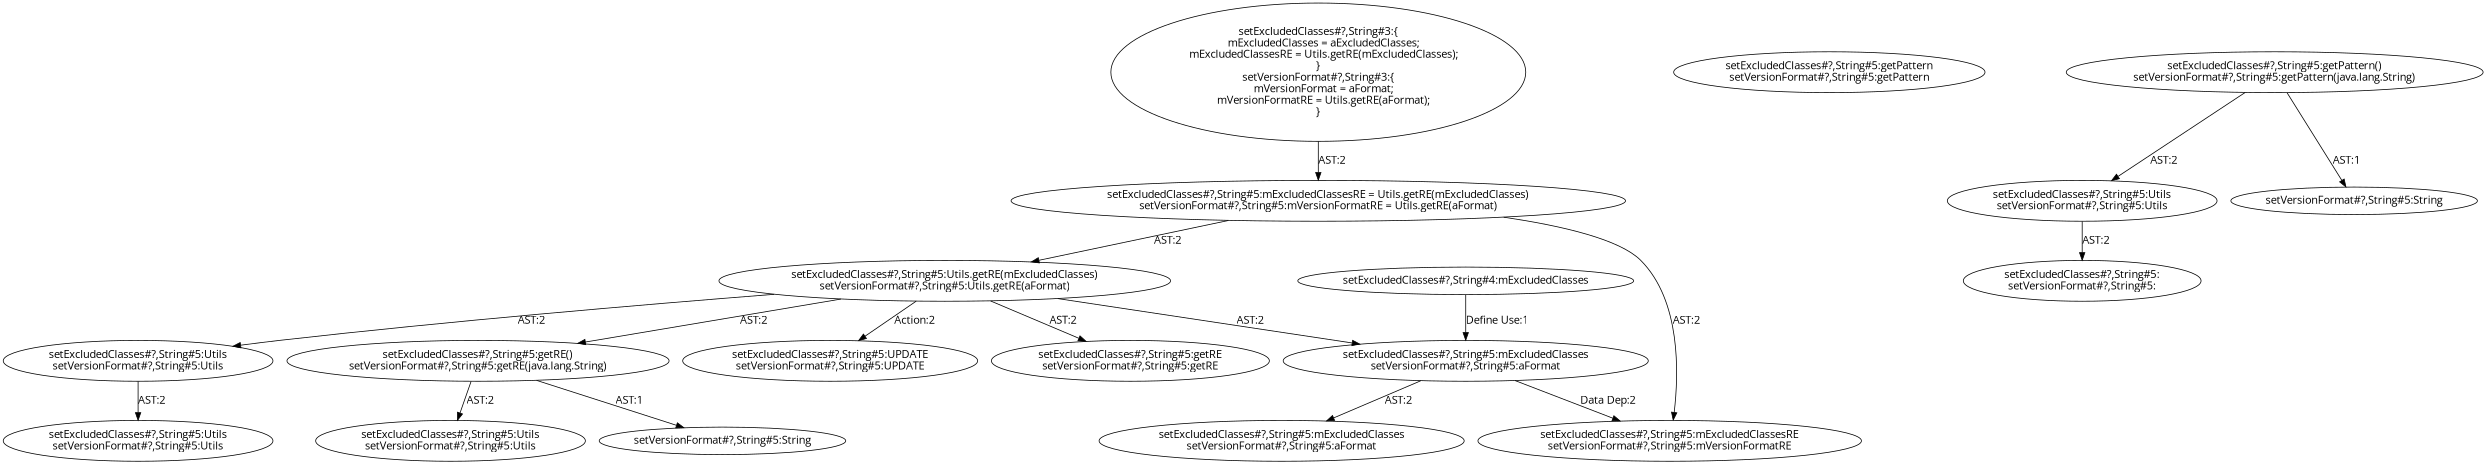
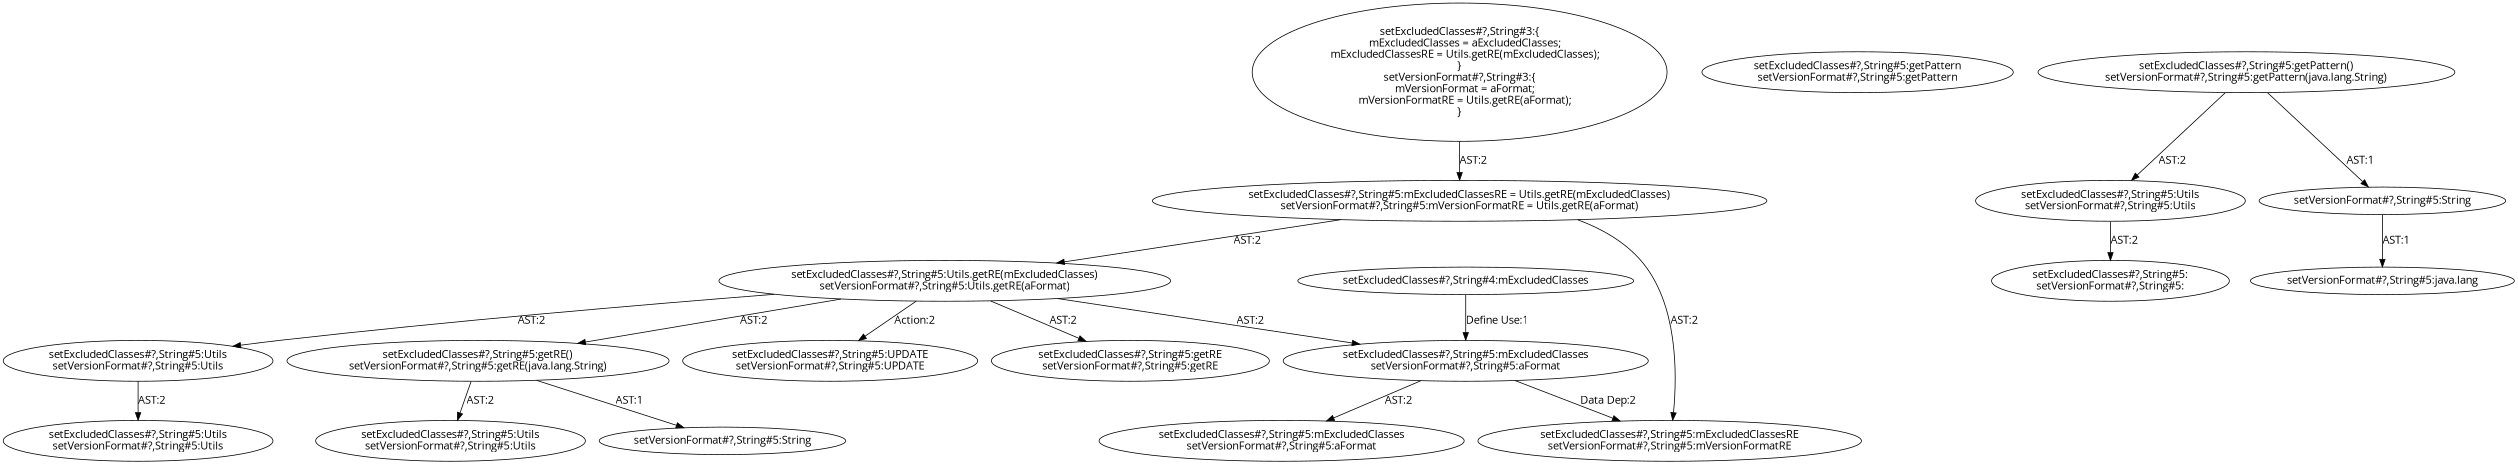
node "setVersionFormat#?,String#5:java.lang": added
